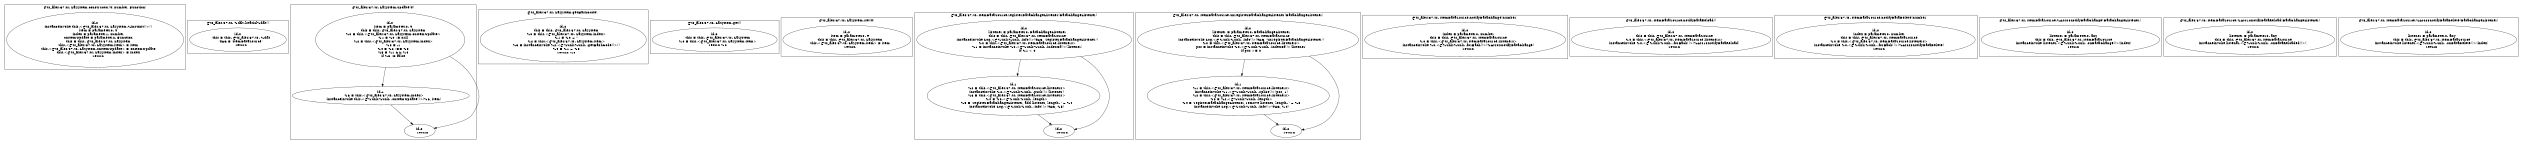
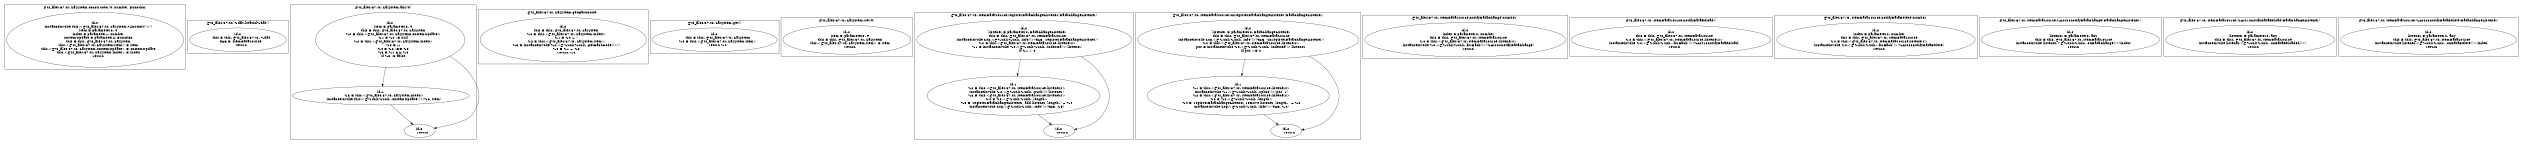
cluster "@ts_files/37.ts: LazyItem.update(T)": label "@ts_files/37.ts: LazyItem.update(T)" -> "@ts_files/37.ts: LazyItem.any(T)"
